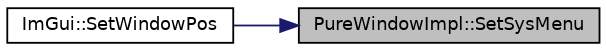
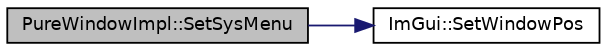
edge "ImGui::SetWindowPos" -> "PureWindowImpl::SetSysMenu": reversed
